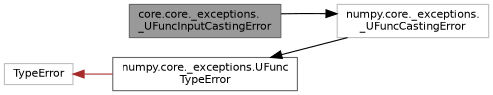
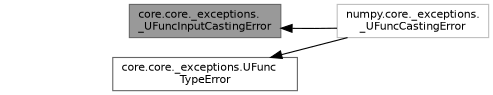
edge "core.core._exceptions. _UFuncInputCastingError" -> "numpy.core._exceptions. _UFuncCastingError": reversed
node "TypeError": removed
node "numpy.core._exceptions.UFunc TypeError": label "numpy.core._exceptions.UFunc TypeError" -> "core.core._exceptions.UFunc TypeError"
